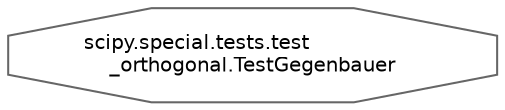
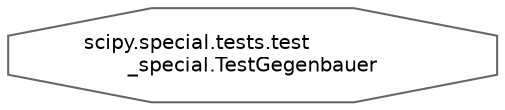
node "scipy.special.tests.test _orthogonal.TestGegenbauer": label "scipy.special.tests.test _orthogonal.TestGegenbauer" -> "scipy.special.tests.test _special.TestGegenbauer"
